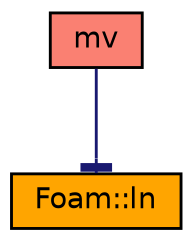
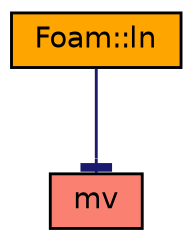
edge "mv" -> "Foam::ln": reversed
